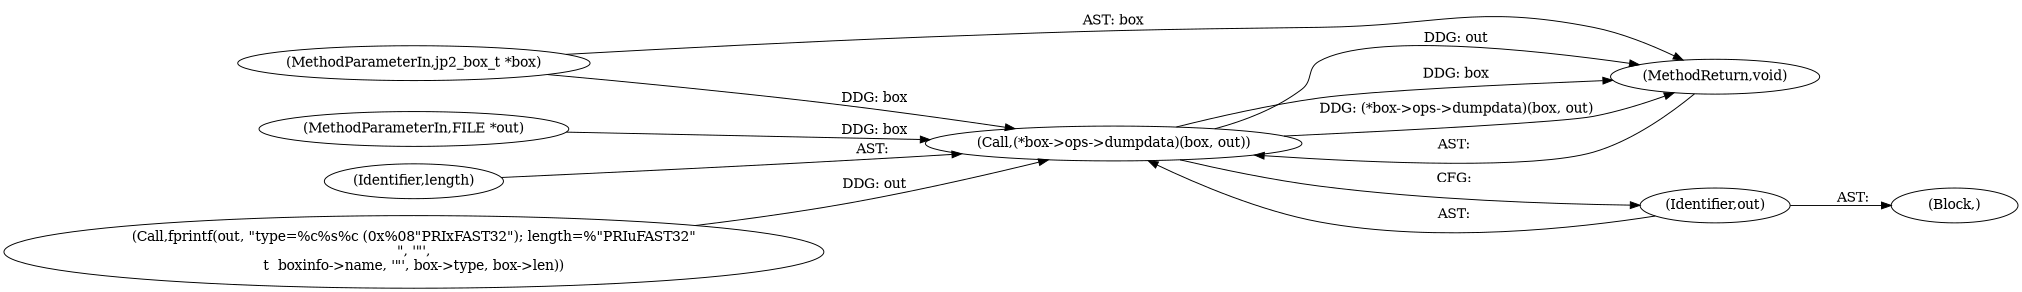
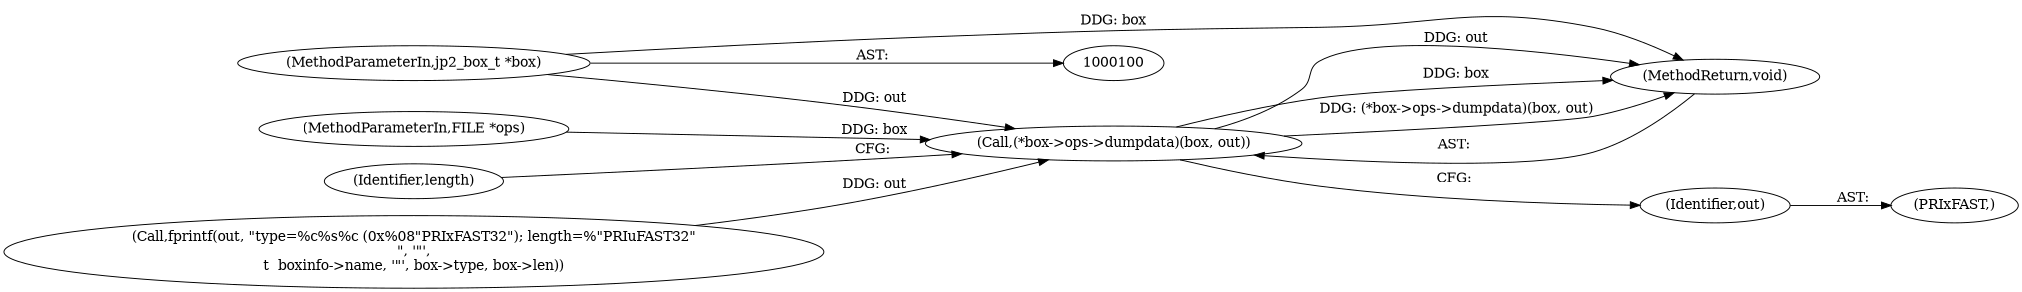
edge "(MethodParameterIn,jp2_box_t *box)" -> "(MethodReturn,void)": label "AST: box" -> "DDG: box"
node "1000100": added
edge "(MethodParameterIn,jp2_box_t *box)" -> "(Call,(*box->ops->dumpdata)(box, out))": label "DDG: box" -> "DDG: out"
node "(MethodParameterIn,FILE *out)": label "(MethodParameterIn,FILE *out)" -> "(MethodParameterIn,FILE *ops)"
edge "(Identifier,length)" -> "(Call,(*box->ops->dumpdata)(box, out))": label "AST: " -> "CFG: "
node "(Block,)": label "(Block,)" -> "(PRIxFAST,)"
edge "(Identifier,out)" -> "(Call,(*box->ops->dumpdata)(box, out))": removed, label "AST:"
